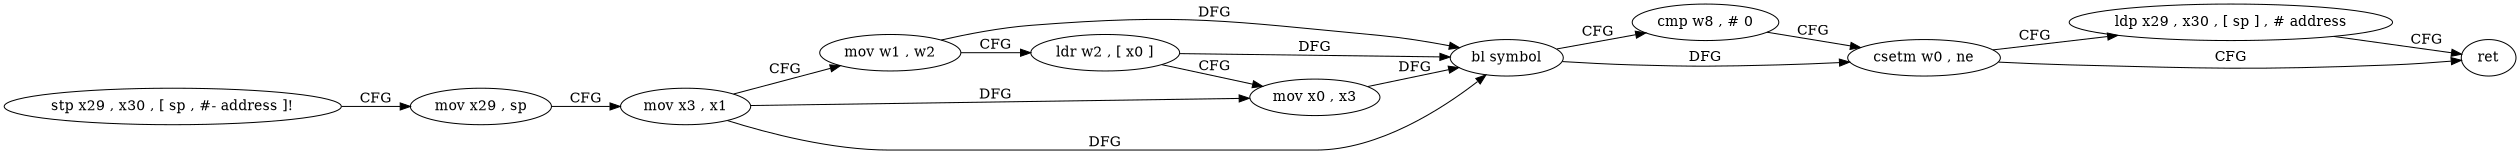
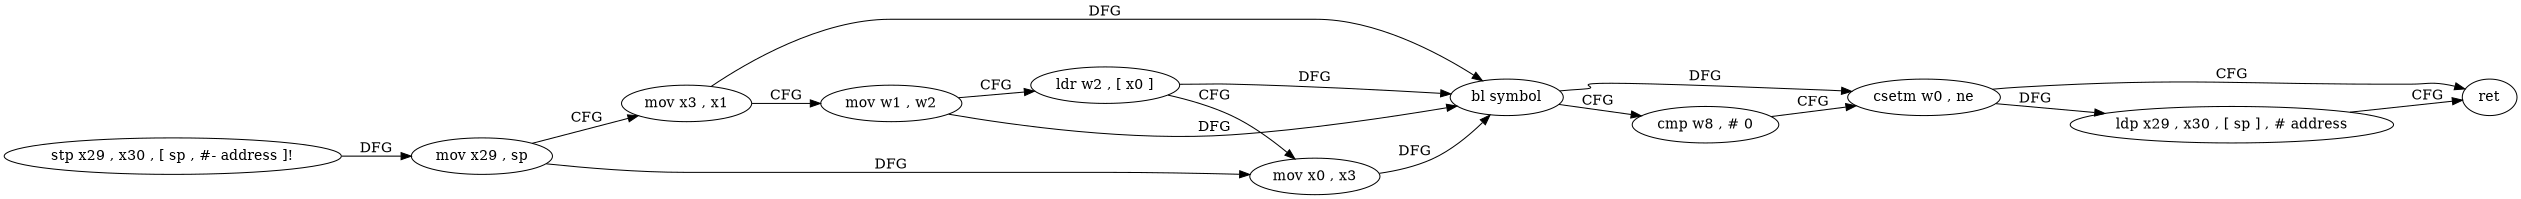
edge "csetm w0 , ne" -> "ldp x29 , x30 , [ sp ] , # address": label "CFG" -> "DFG"
edge "stp x29 , x30 , [ sp , #- address ]!" -> "mov x29 , sp": label "CFG" -> "DFG"
edge "mov x3 , x1" -> "mov x0 , x3": now "mov x29 , sp" -> "mov x0 , x3"
